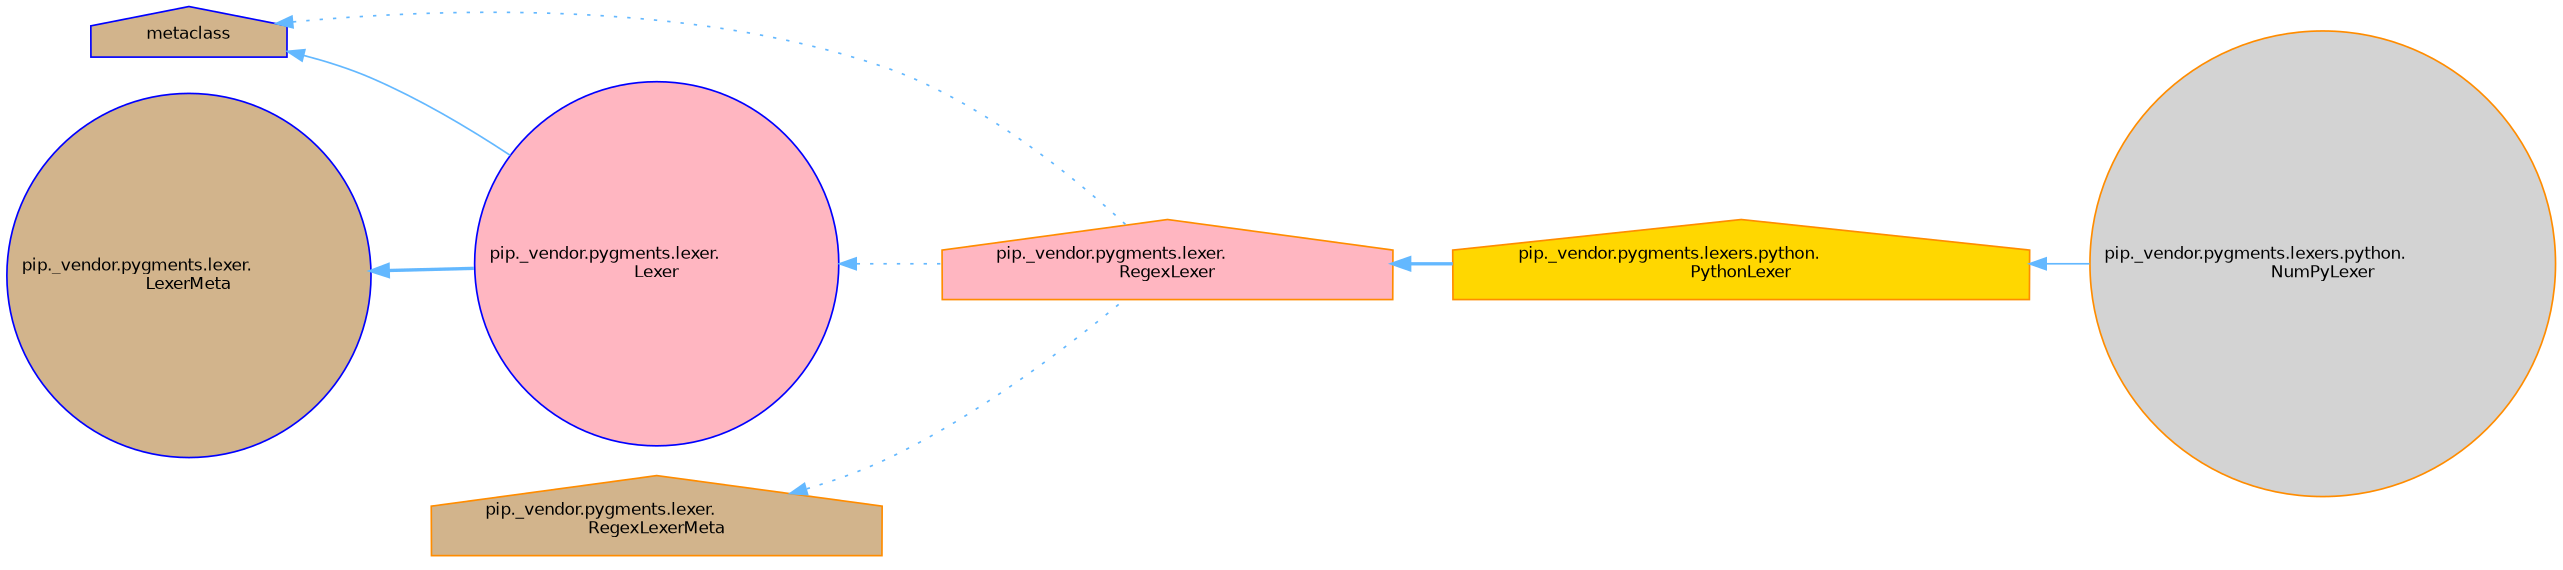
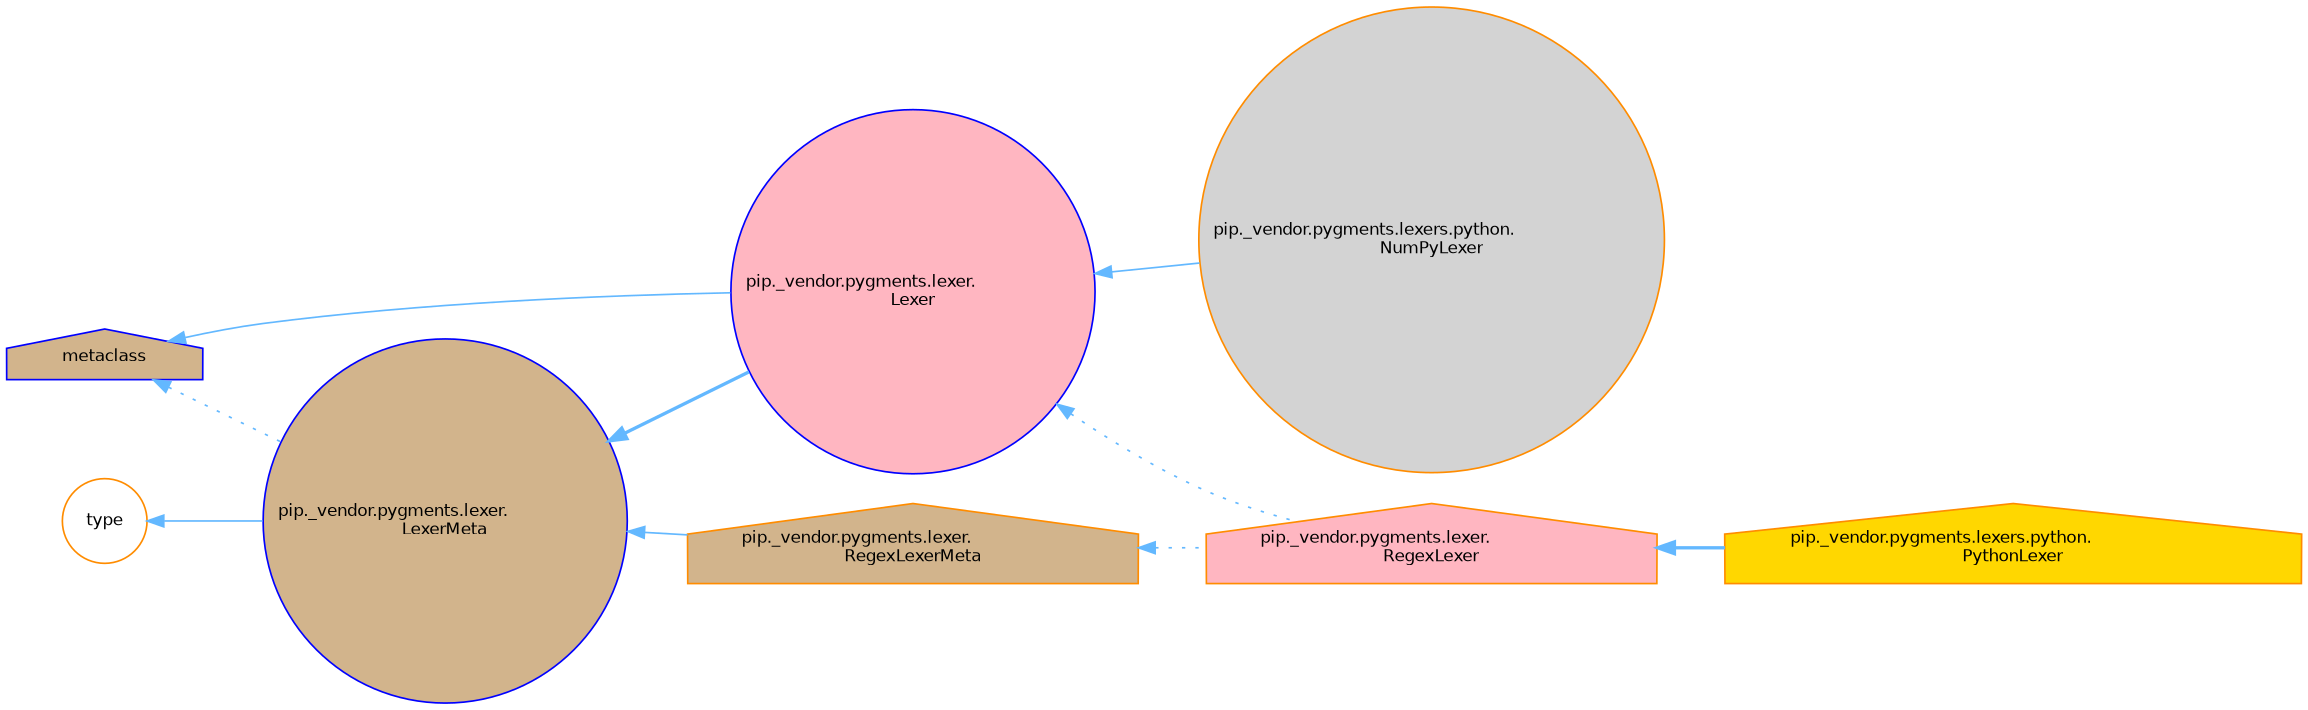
edge "pip._vendor.pygments.lexer. RegexLexer" -> "metaclass": now "pip._vendor.pygments.lexer. LexerMeta" -> "metaclass"
edge "pip._vendor.pygments.lexers.python. NumPyLexer" -> "pip._vendor.pygments.lexers.python. PythonLexer": now "pip._vendor.pygments.lexers.python. NumPyLexer" -> "pip._vendor.pygments.lexer. Lexer"
node "type": added
edge "pip._vendor.pygments.lexer. RegexLexerMeta" -> "pip._vendor.pygments.lexer. LexerMeta": added
